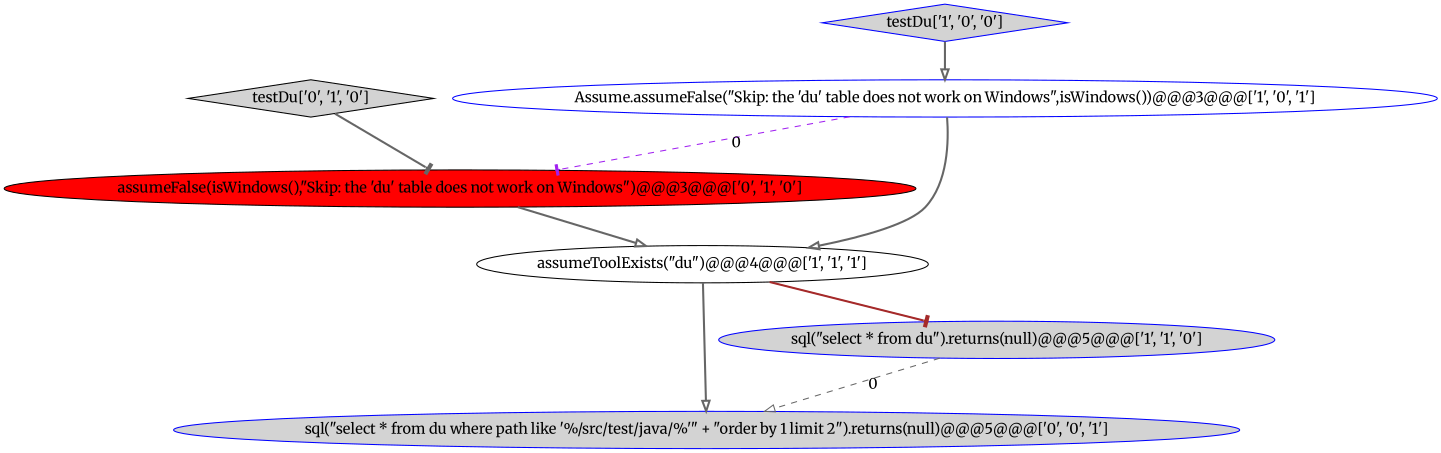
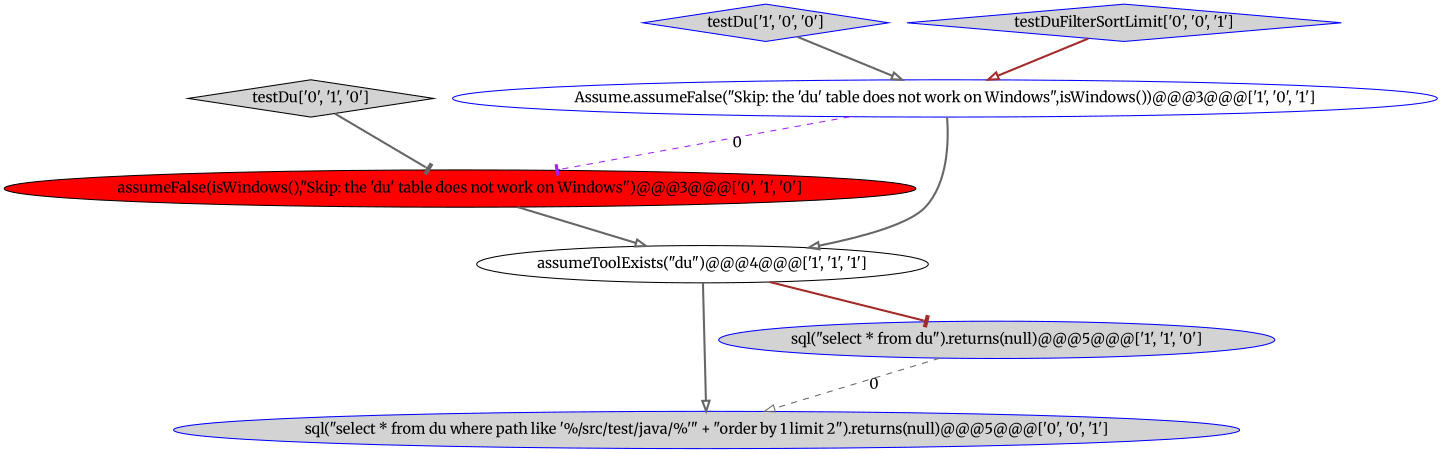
node "testDuFilterSortLimit['0', '0', '1']": added
